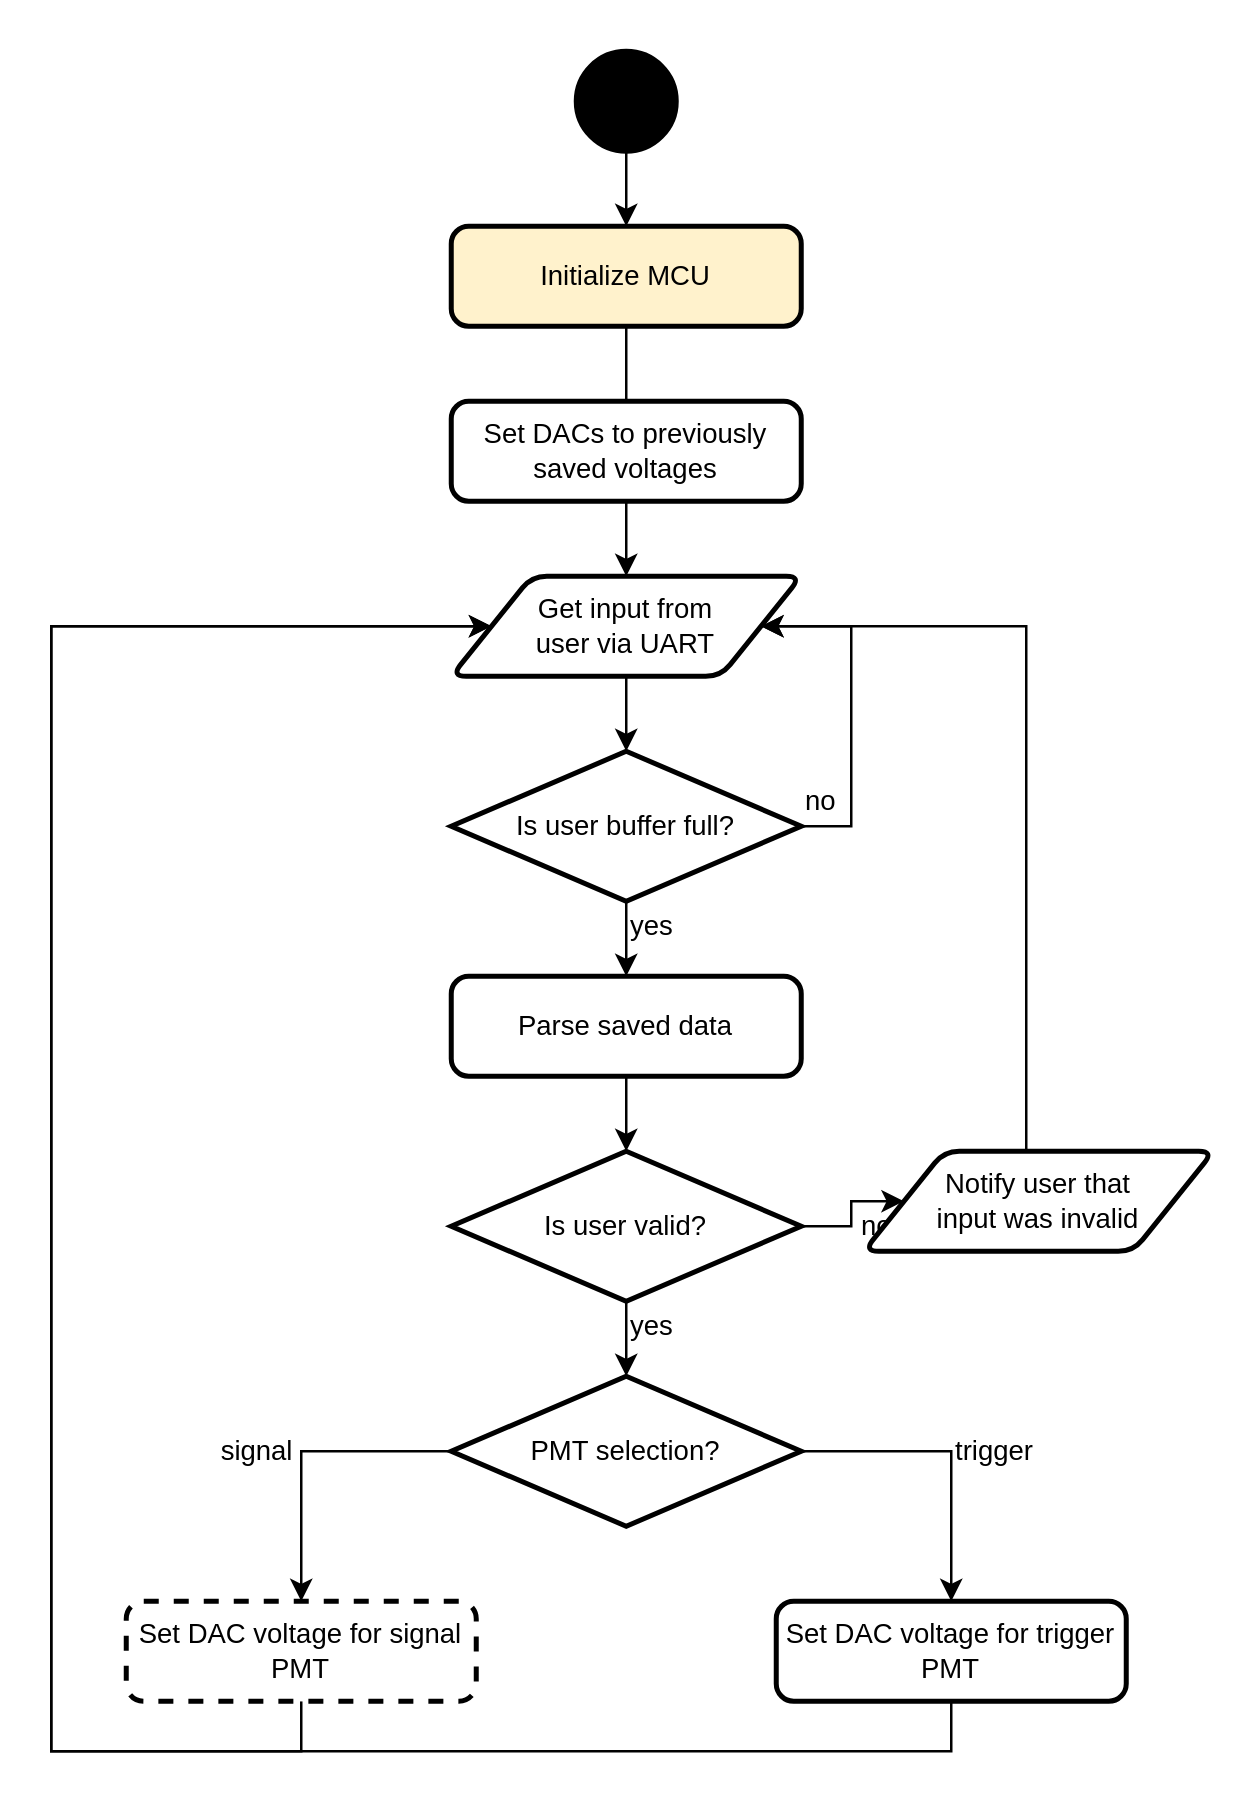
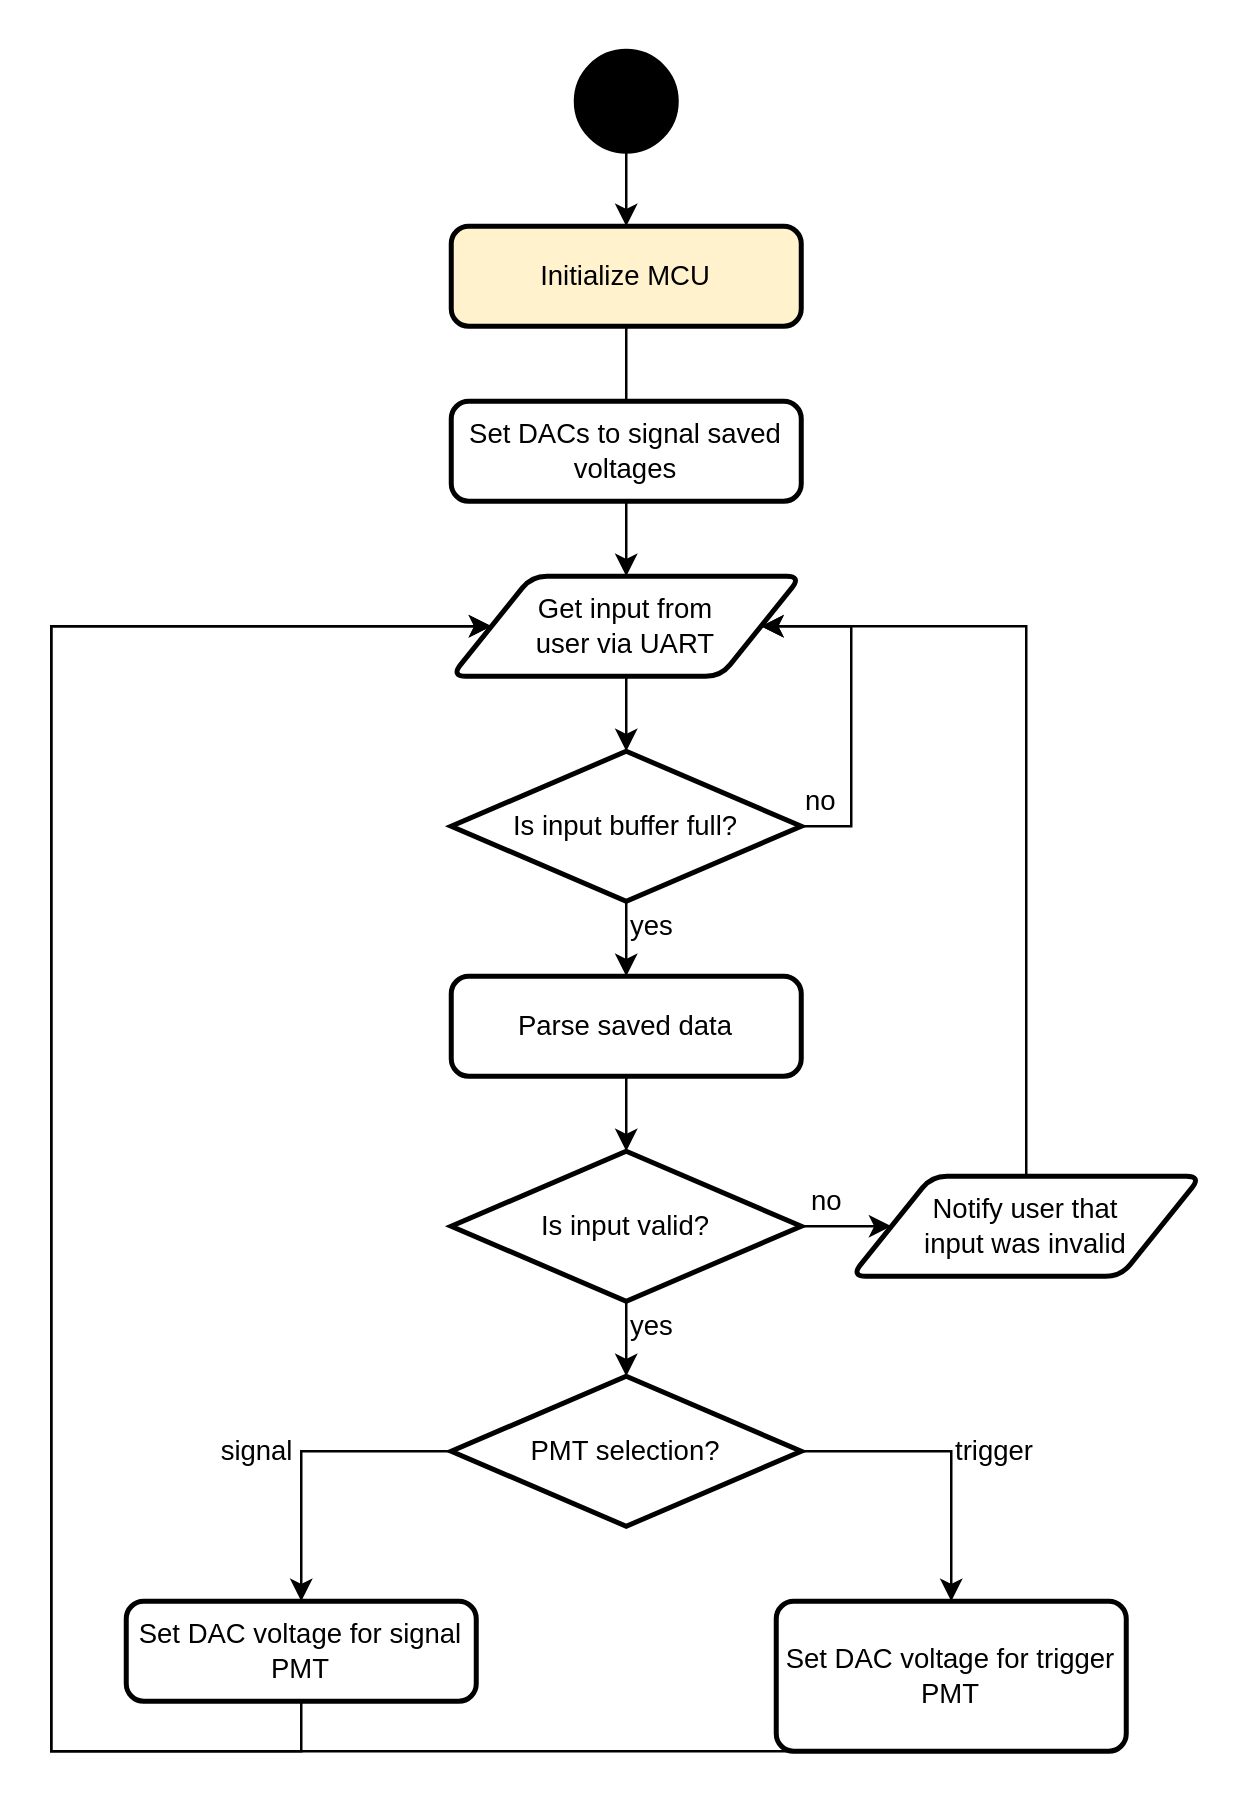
node "Set DACs to previously saved voltages": label "Set DACs to previously saved voltages" -> "Set DACs to signal saved voltages"
node "Is user buffer full?": label "Is user buffer full?" -> "Is input buffer full?"
node "Notify user thatinput was invalid": moved (1039, 1201) -> (1026, 1226)
node "Is user valid?": label "Is user valid?" -> "Is input valid?"
node "Set DAC voltage for signal PMT": style dashed -> solid
node "Set DAC voltage for trigger PMT": size 350x100 -> 350x150
